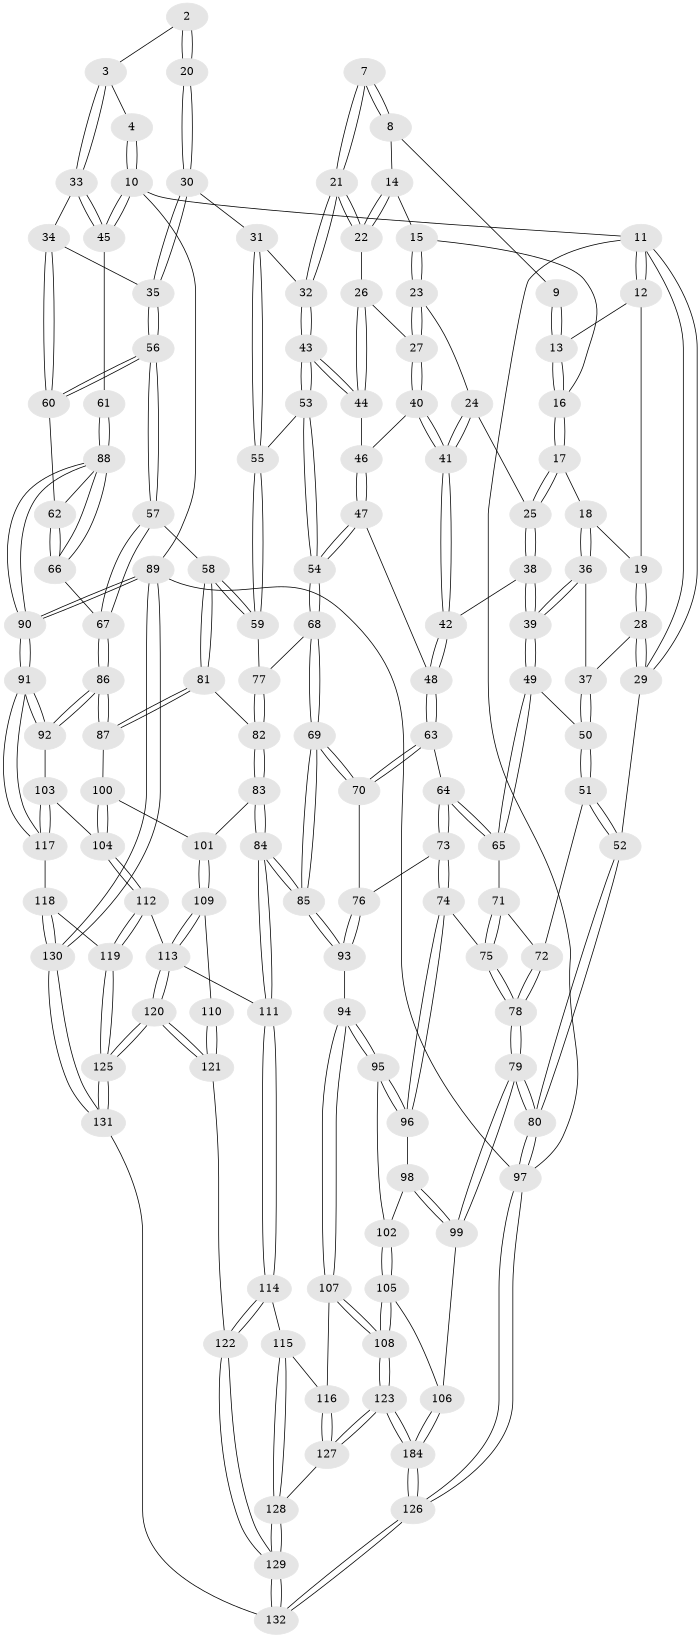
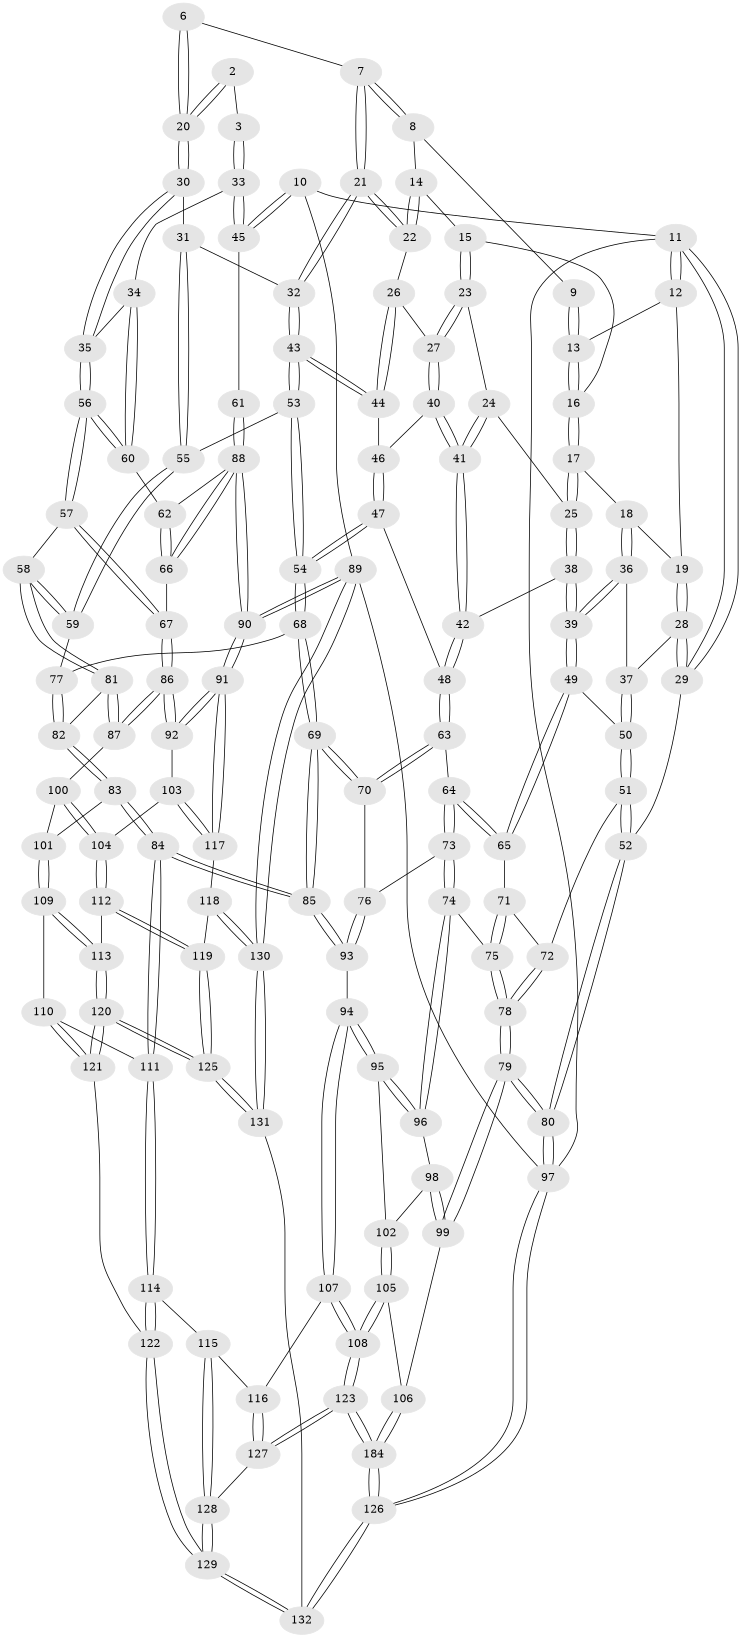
node "6": added
node "4": removed
edge "113" -- "111": now "110" -- "111"
